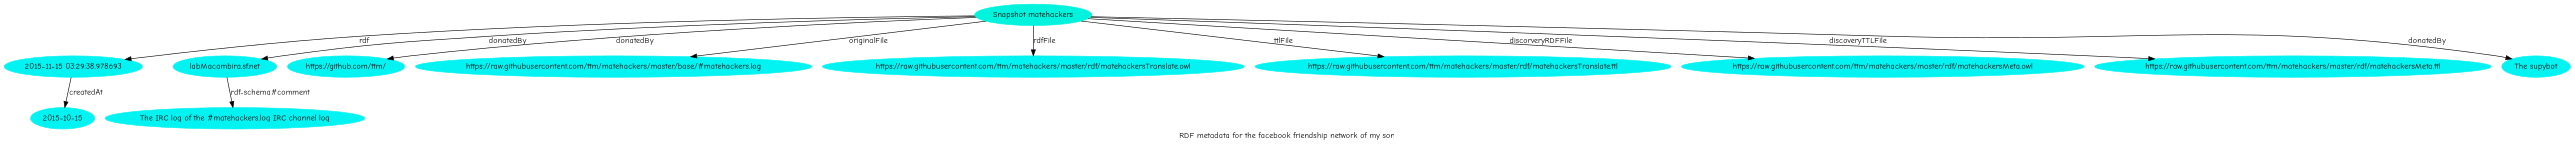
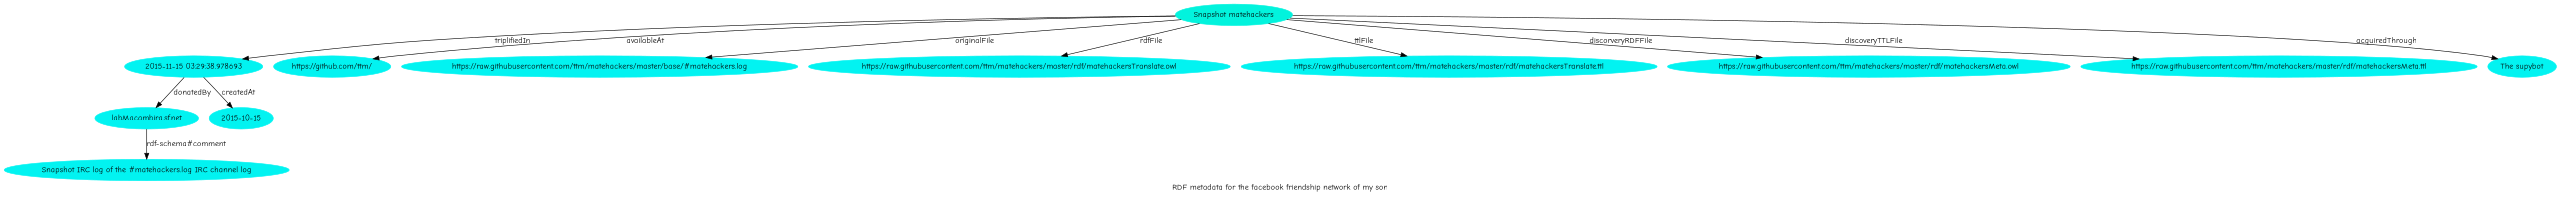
edge "Snapshot matehackers" -> "labMacambira.sf.net": now "2015-11-15 03:29:38.978693" -> "labMacambira.sf.net"
edge "Snapshot matehackers" -> "2015-11-15 03:29:38.978693": label "rdf" -> "triplifiedIn"
edge "Snapshot matehackers" -> "https://github.com/ttm/": label "donatedBy" -> "availableAt"
edge "Snapshot matehackers" -> "The supybot": label "donatedBy" -> "acquiredThrough"
node "The IRC log of the #matehackers.log IRC channel log": label "The IRC log of the #matehackers.log IRC channel log" -> "Snapshot IRC log of the #matehackers.log IRC channel log"
